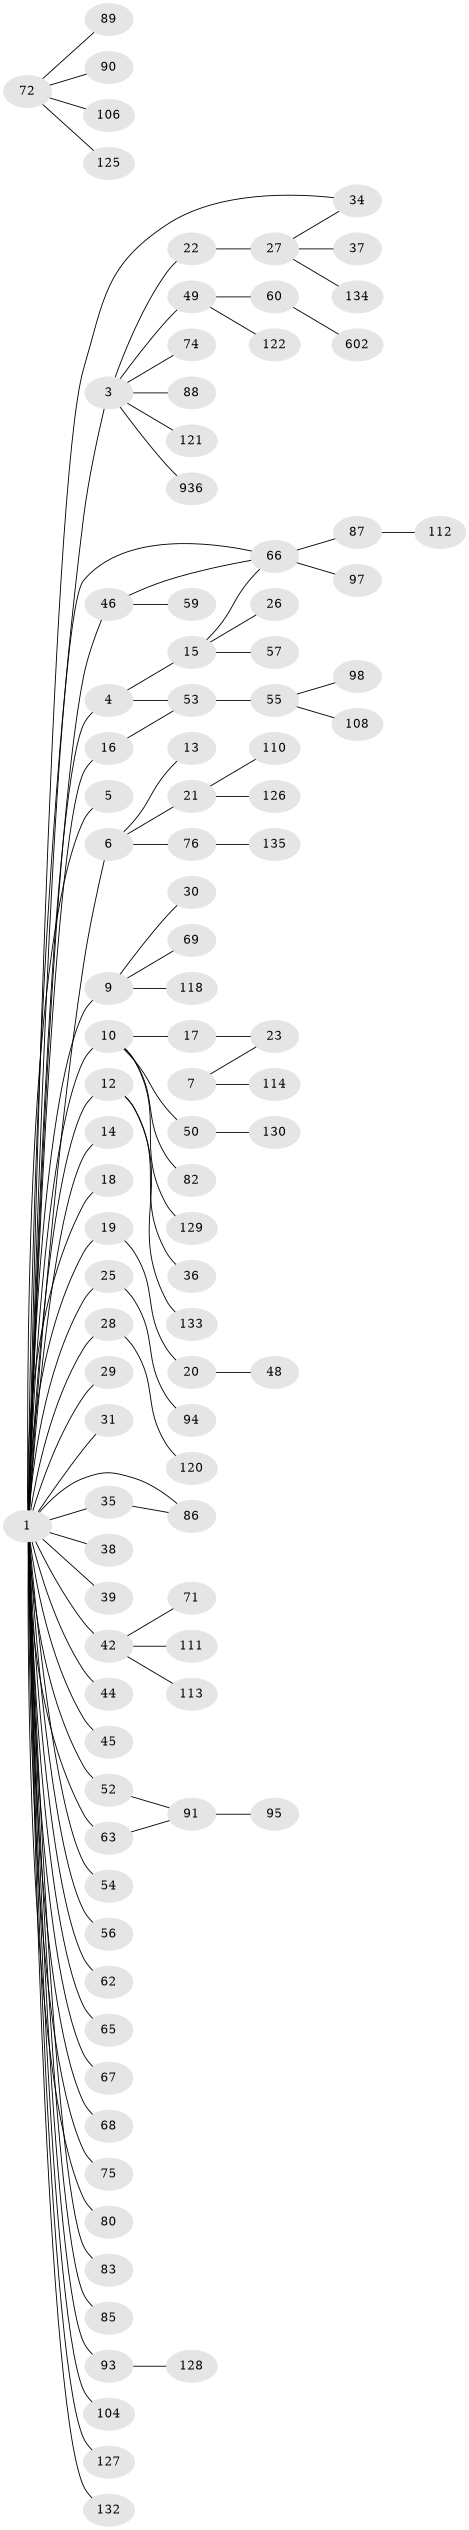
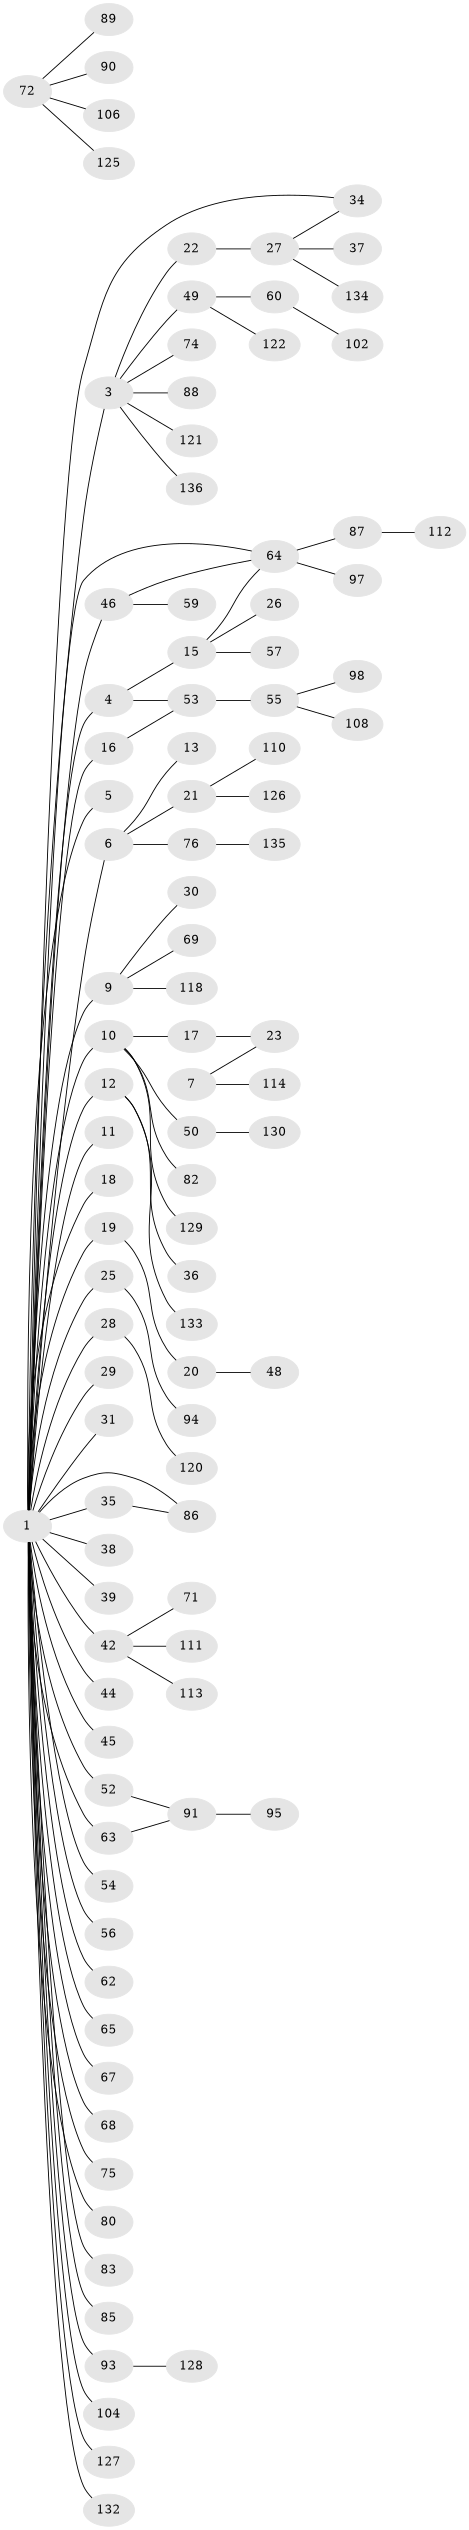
node "602": label "602" -> "102"
node "936": label "936" -> "136"
node "66": label "66" -> "64"
node "14": label "14" -> "11"
